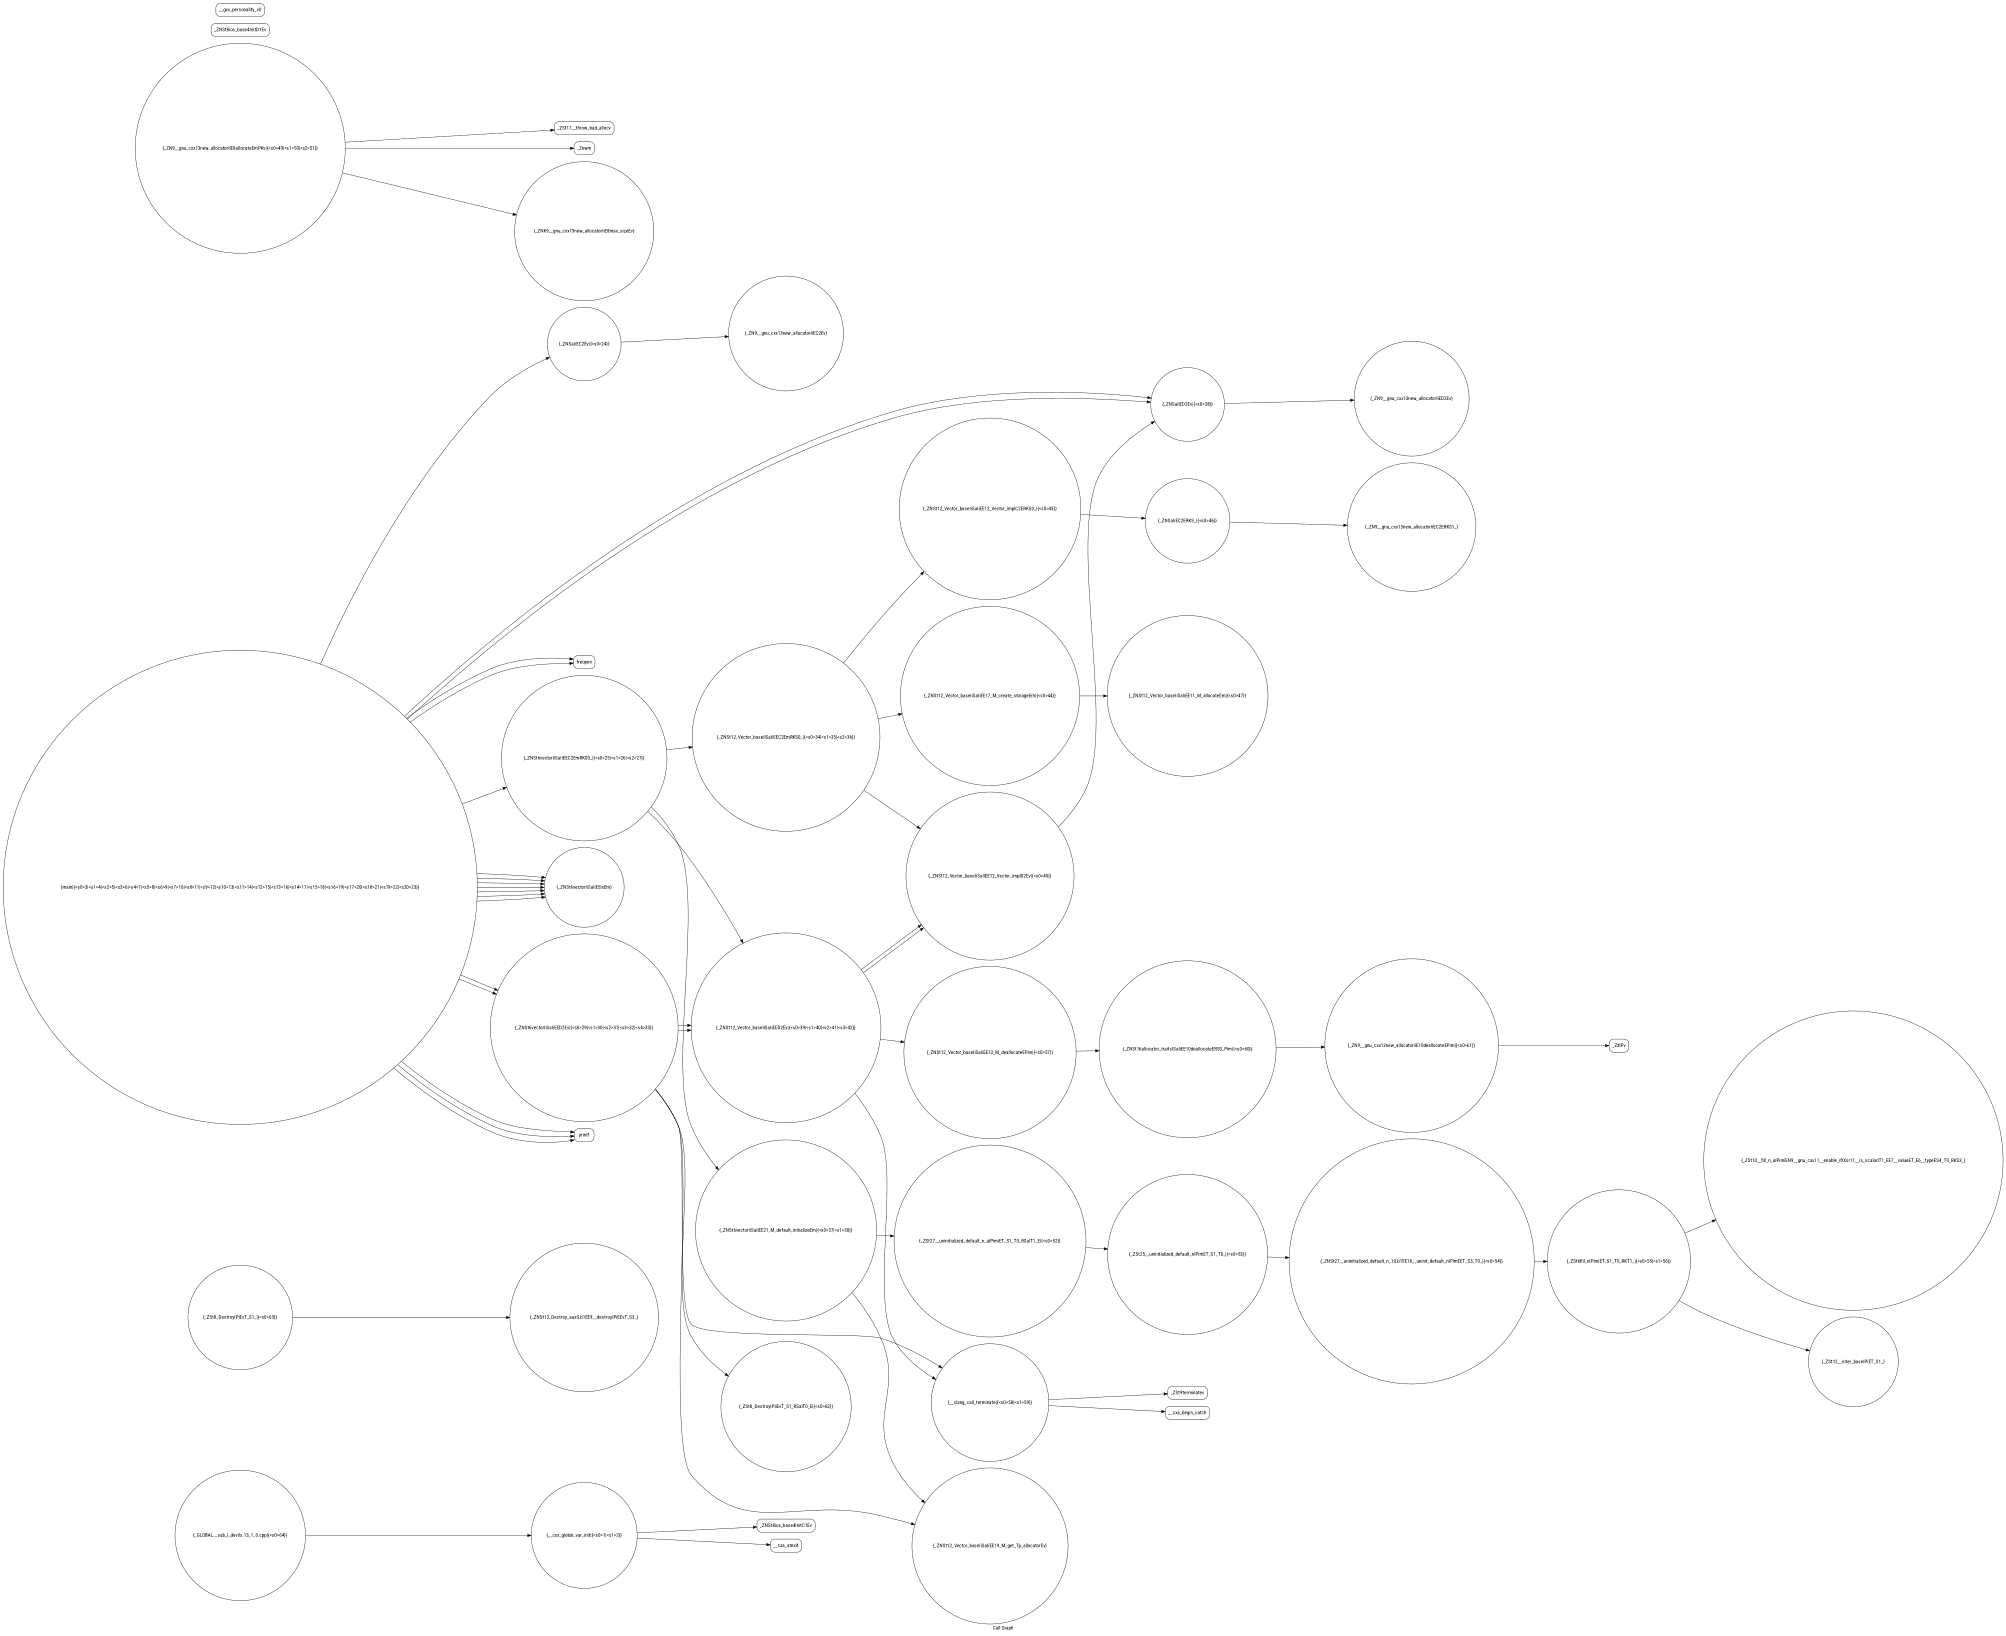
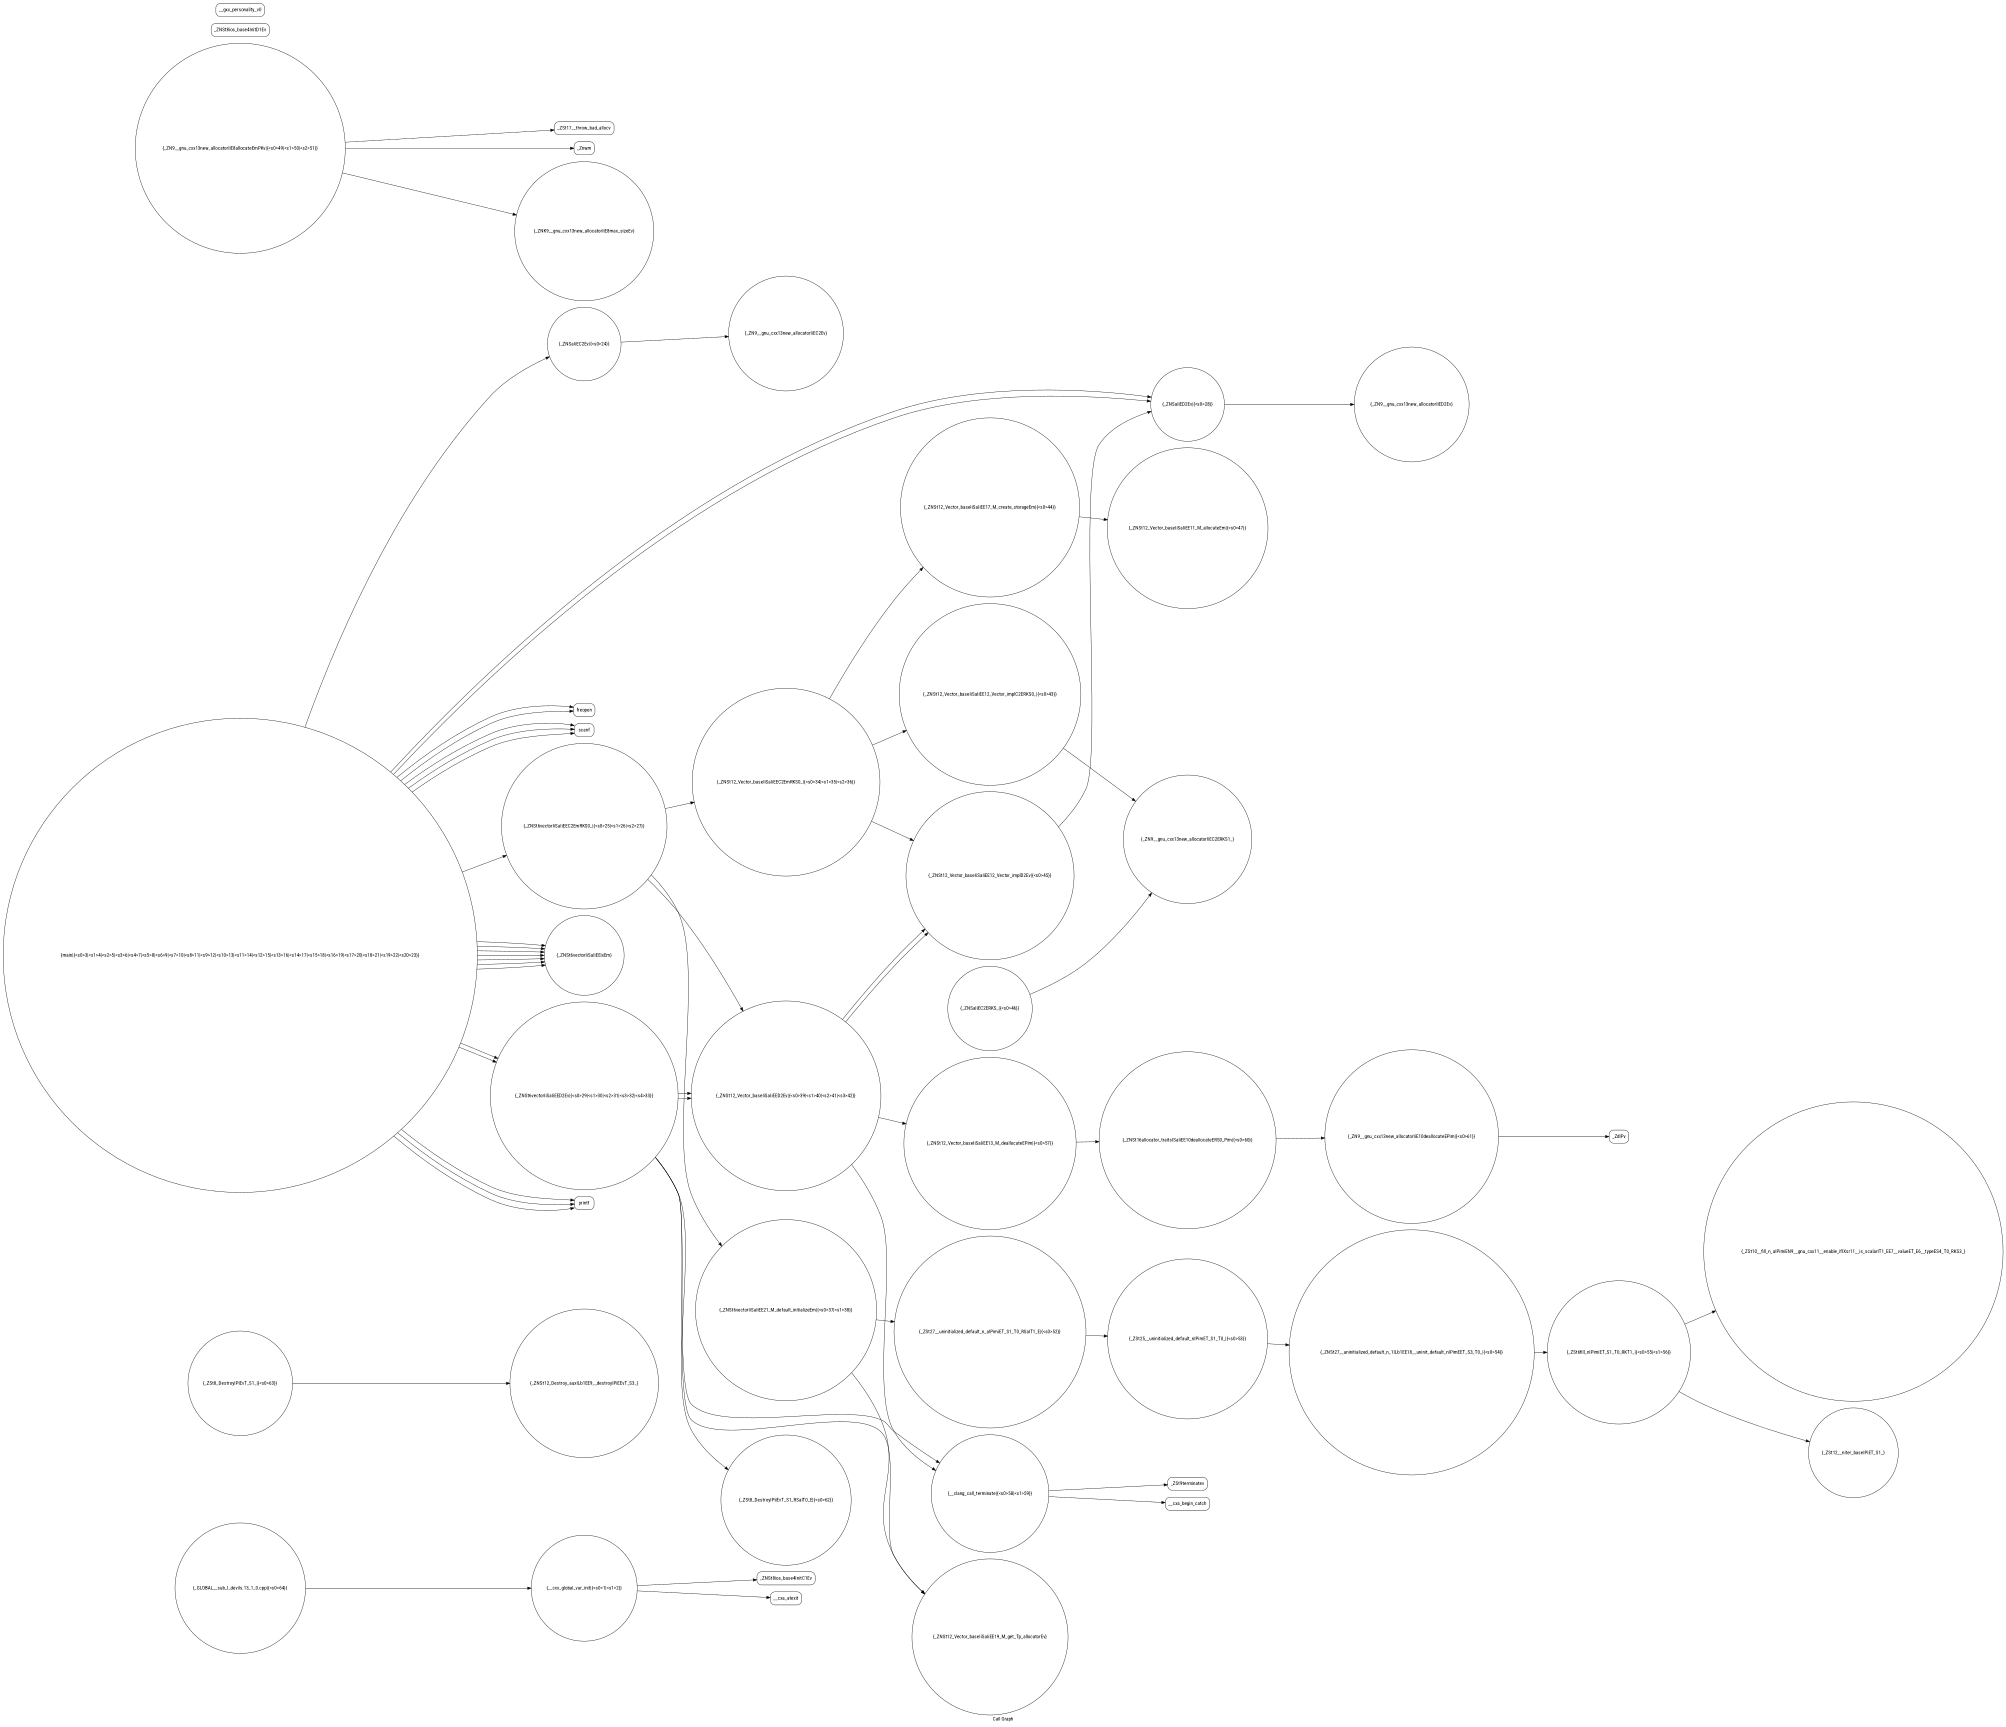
edge "{_ZNSt12_Vector_baseIiSaIiEE12_Vector_implC2ERKS0_|{<s0>43}}" -> "{_ZNSaIiEC2ERKS_|{<s0>46}}": now "{_ZNSt12_Vector_baseIiSaIiEE12_Vector_implC2ERKS0_|{<s0>43}}" -> "{_ZN9__gnu_cxx13new_allocatorIiEC2ERKS1_}"
node "scanf": added
